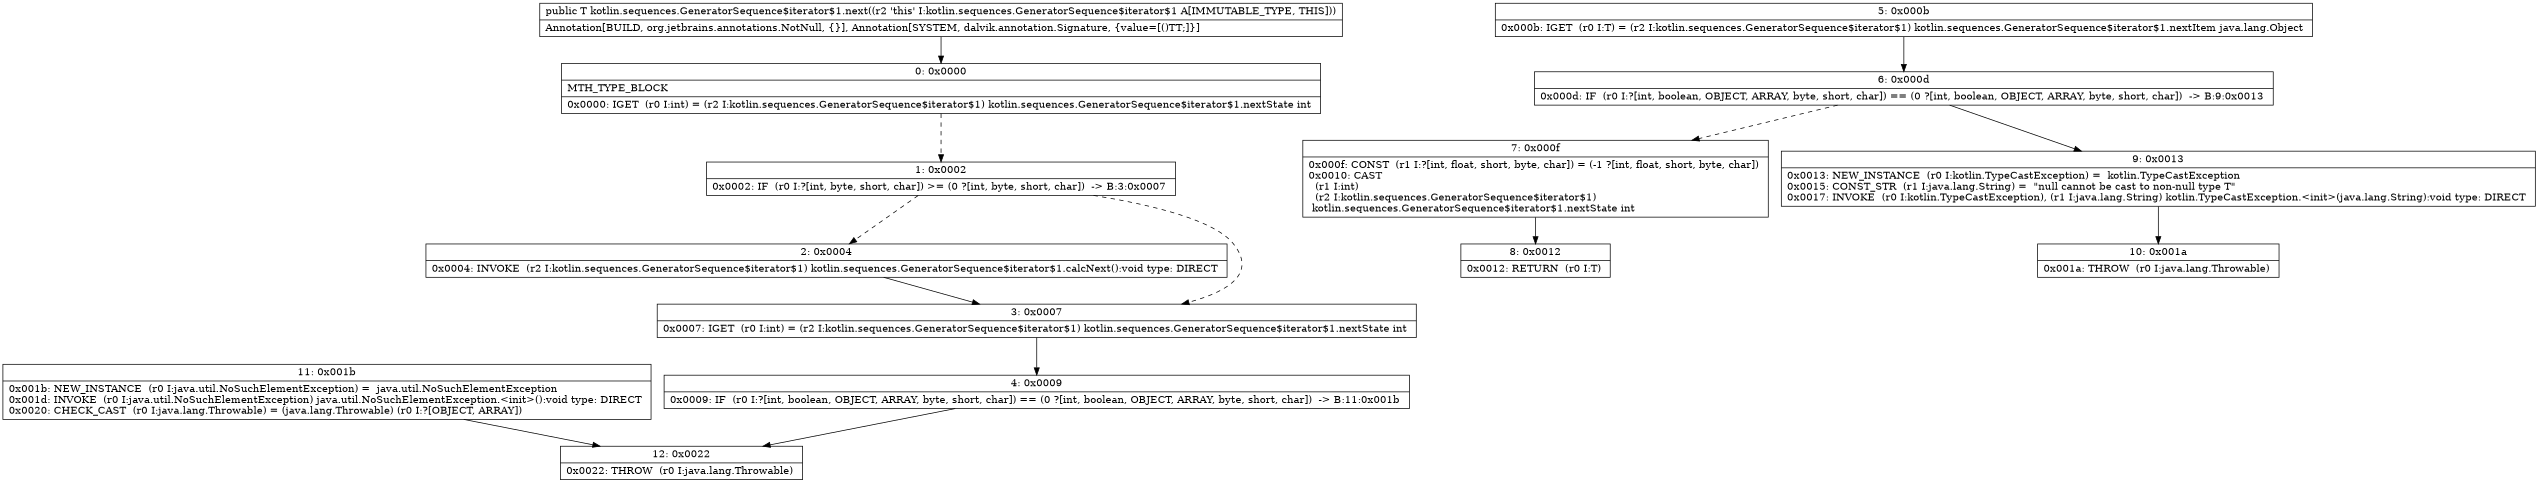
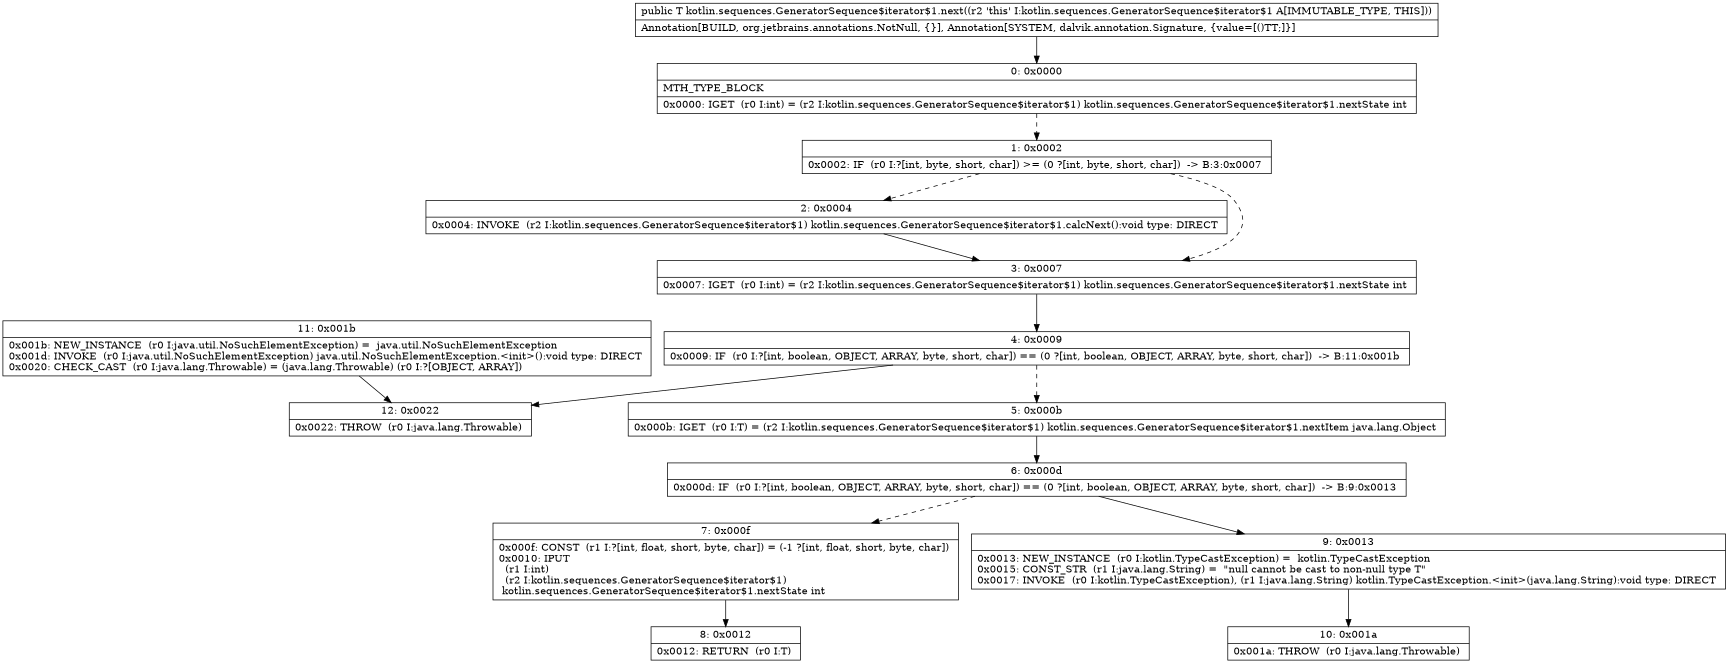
node "7: 0x000f": text "0x0010: CAST" -> "0x0010: IPUT"
edge "4: 0x0009" -> "5: 0x000b": added
